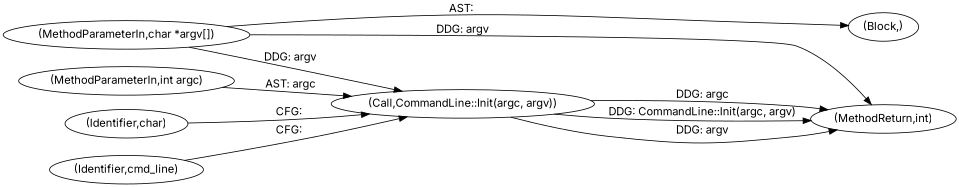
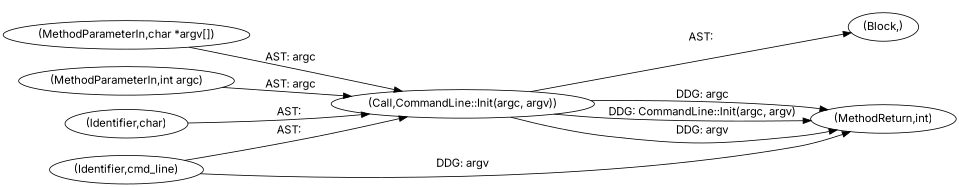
edge "(MethodParameterIn,char *argv[])" -> "(Block,)": now "(Call,CommandLine::Init(argc, argv))" -> "(Block,)"
edge "(MethodParameterIn,char *argv[])" -> "(MethodReturn,int)": now "(Identifier,cmd_line)" -> "(MethodReturn,int)"
edge "(MethodParameterIn,char *argv[])" -> "(Call,CommandLine::Init(argc, argv))": label "DDG: argv" -> "AST: argc"
edge "(Identifier,char)" -> "(Call,CommandLine::Init(argc, argv))": label "CFG: " -> "AST: "
edge "(Identifier,cmd_line)" -> "(Call,CommandLine::Init(argc, argv))": label "CFG: " -> "AST: "
